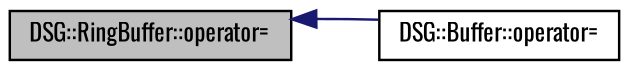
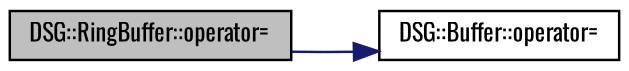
edge "DSG::Buffer::operator=" -> "DSG::RingBuffer::operator=": reversed
